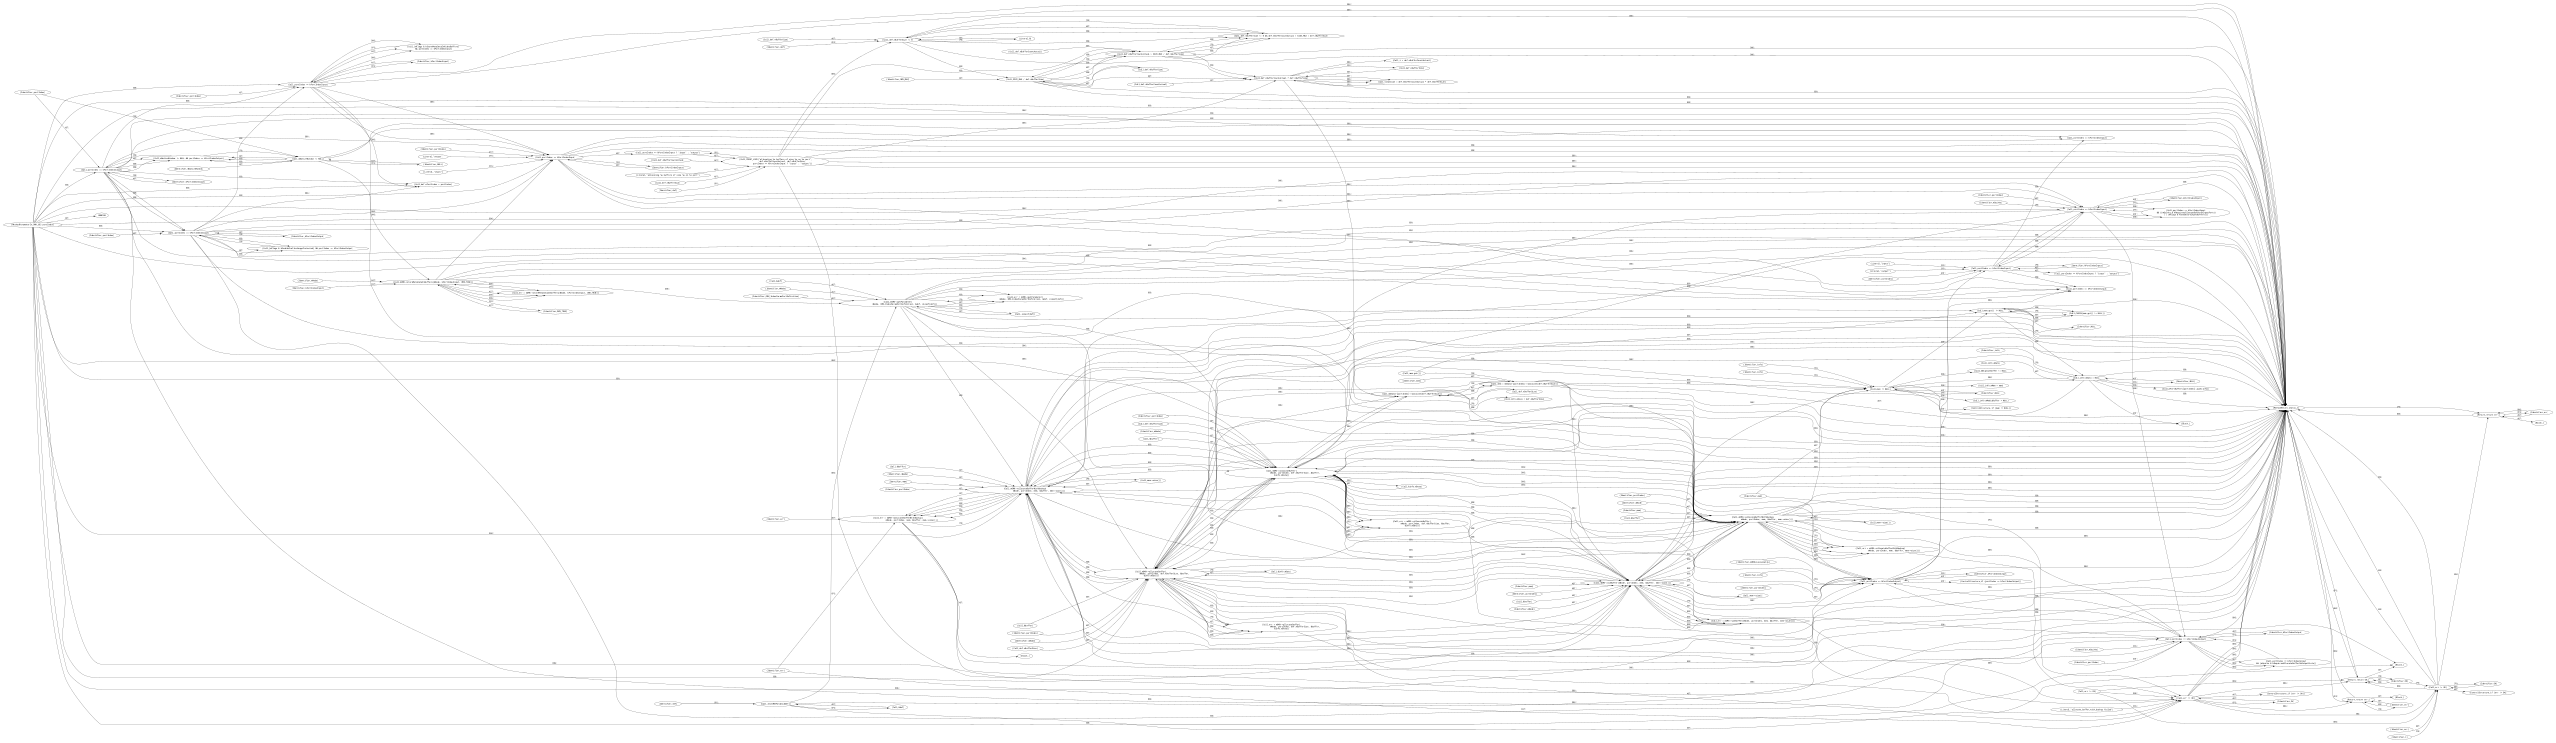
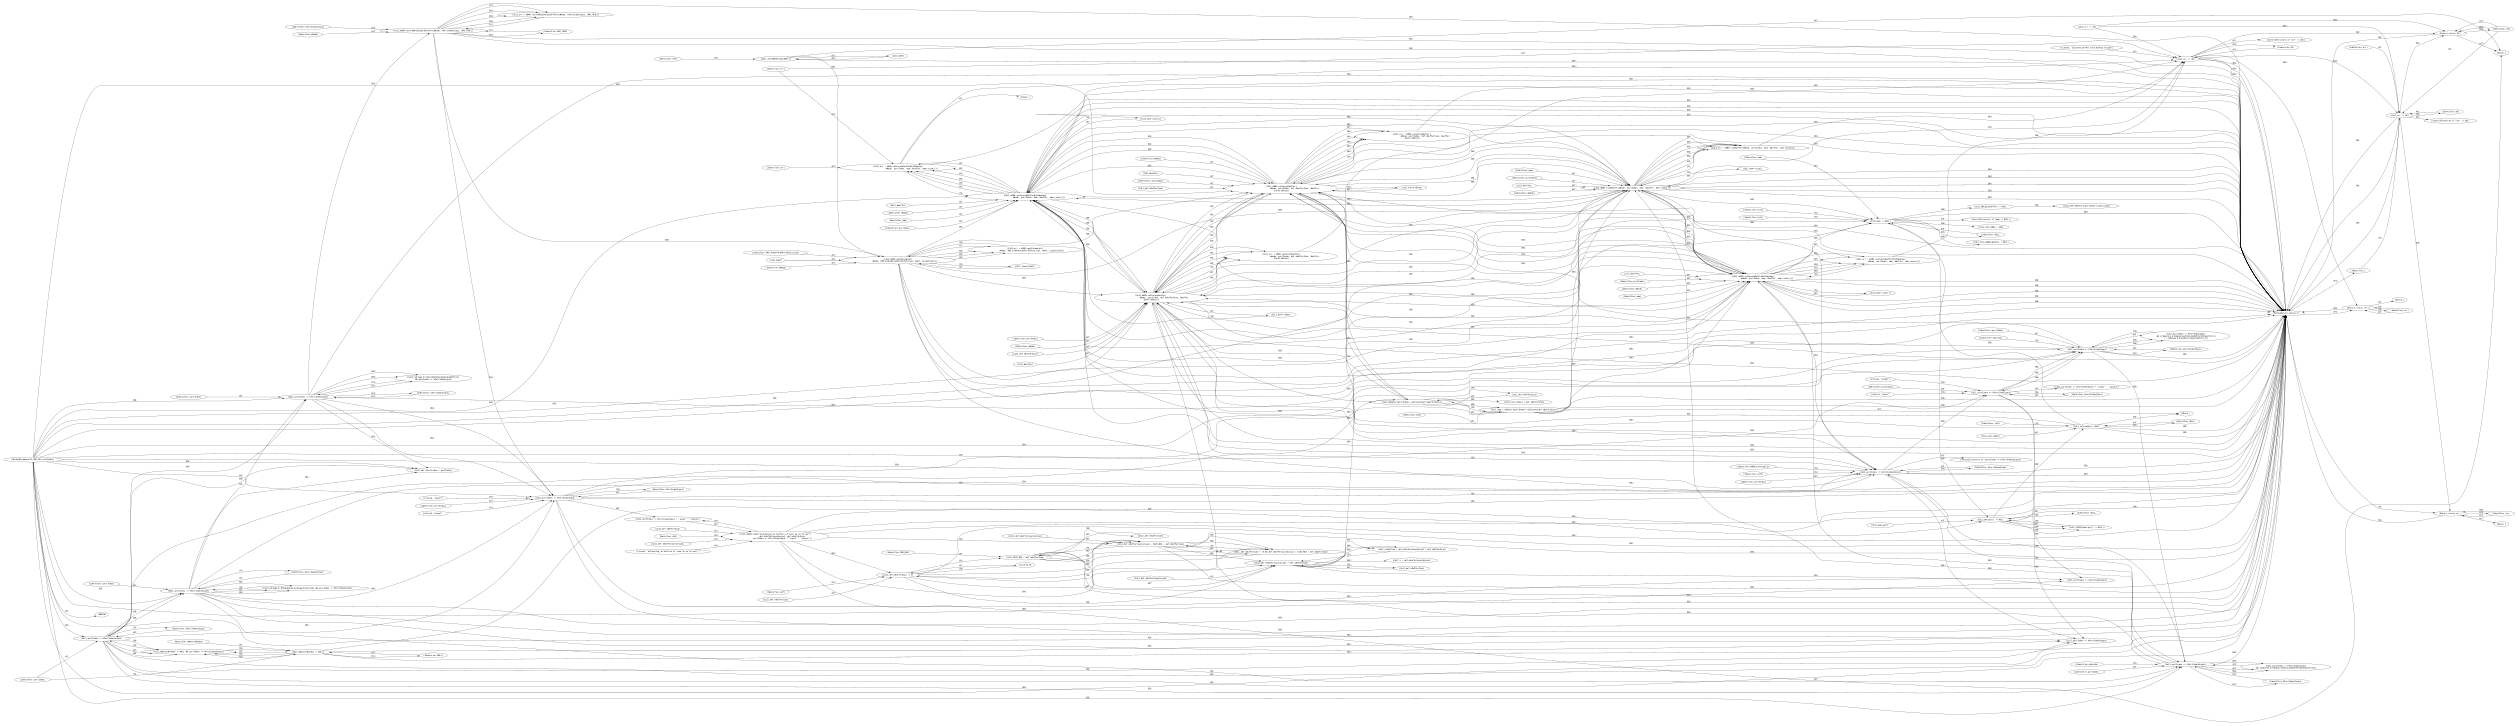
edge "(Call,mem.get())" -> "(Call,mem = mDealer[portIndex]->allocate(def.nBufferSize))": removed, label "CFG:"
edge "(Call,info.mData = NULL)" -> "(Call,mPortBuffers[portIndex].push(info))": now "(Call,mSkipCutBuffer != NULL)" -> "(Call,mPortBuffers[portIndex].push(info))"
edge "(MethodReturn,status_t)" -> "(Return,return OK;)": now "(MethodReturn,status_t)" -> "(Identifier,i)"
